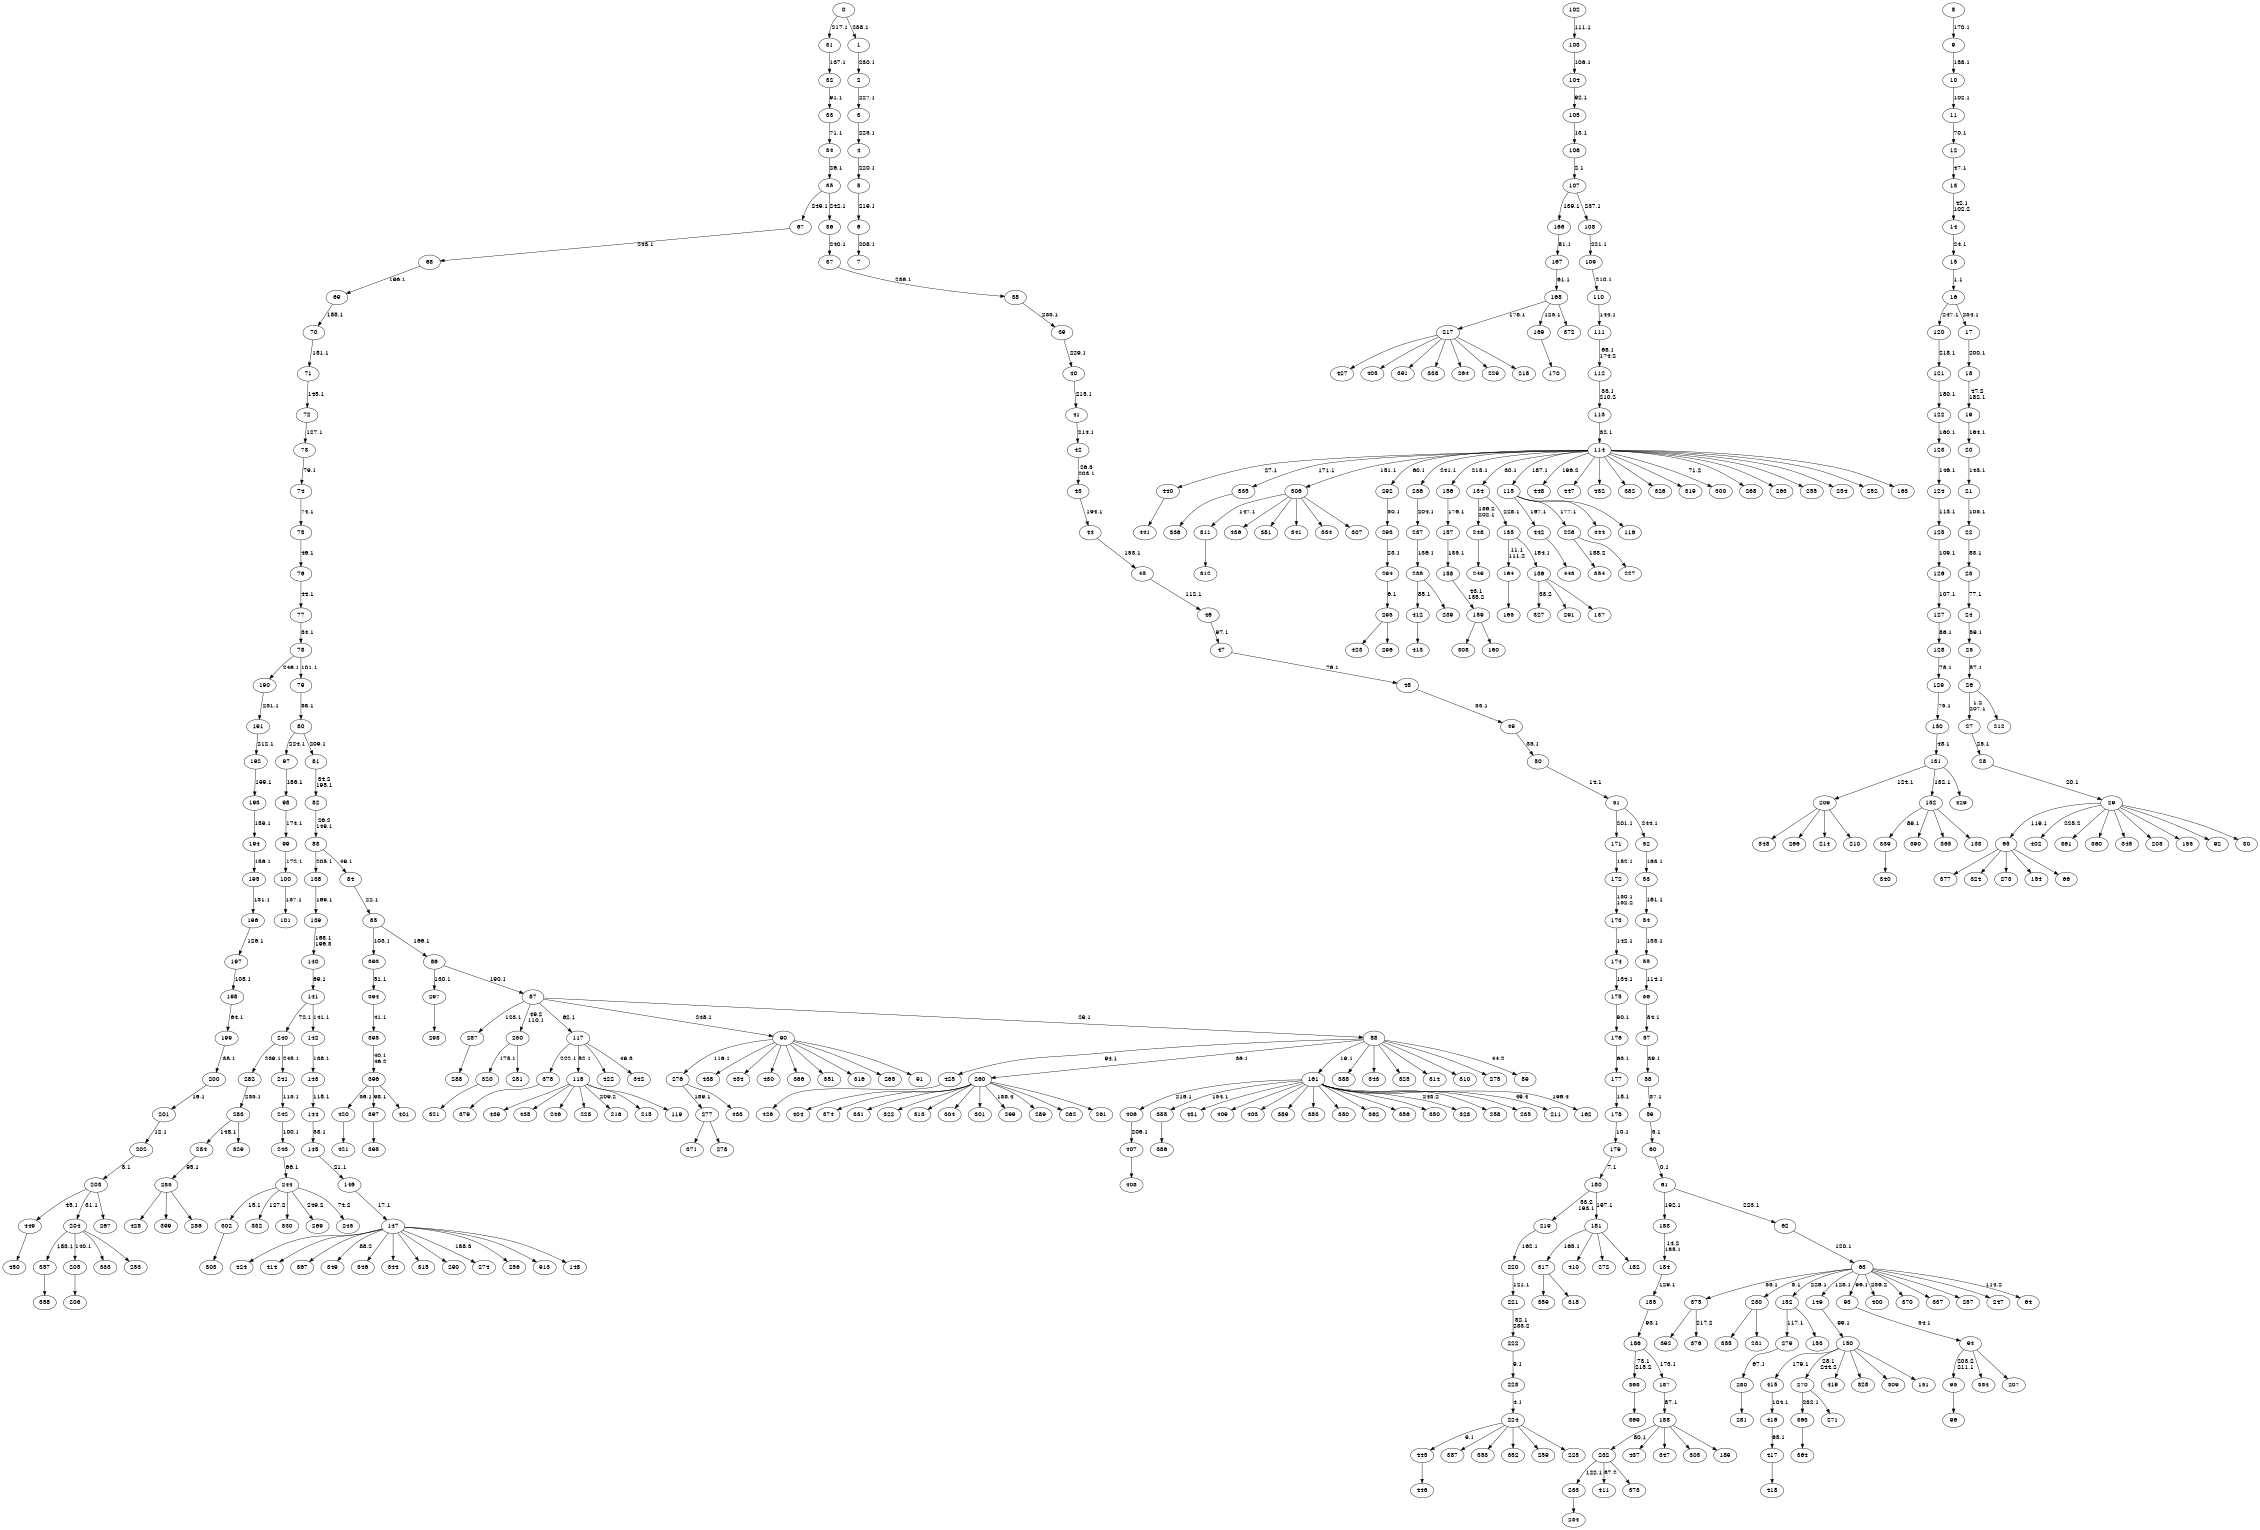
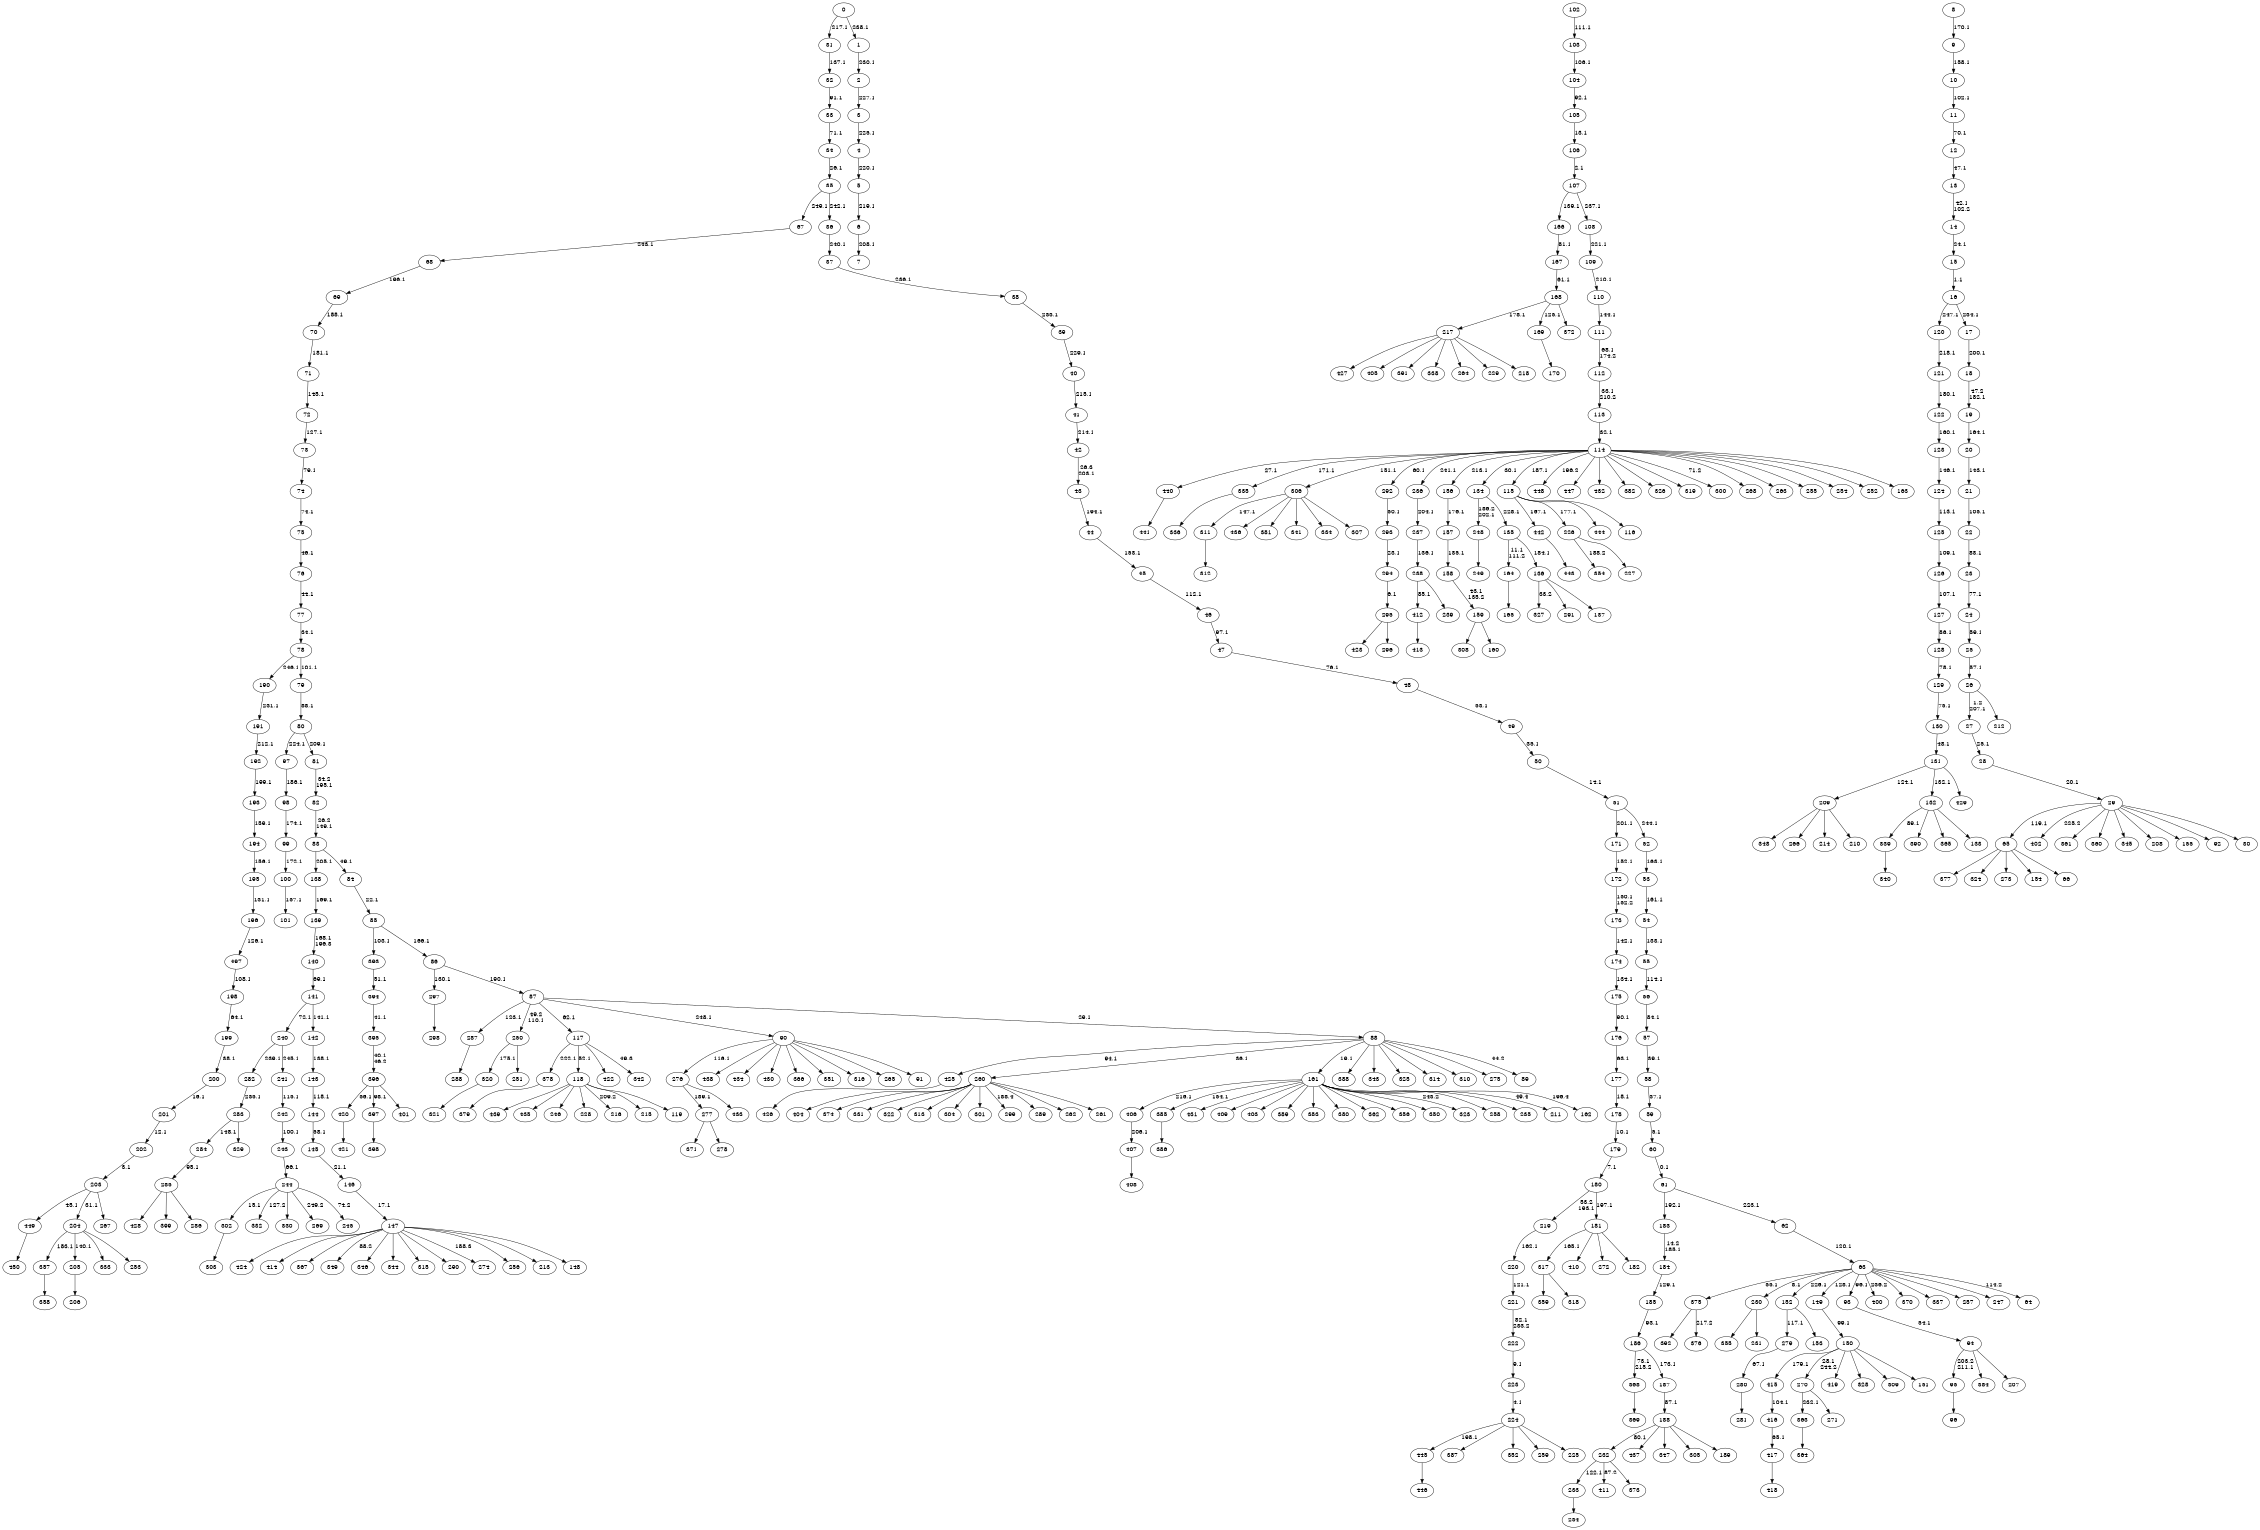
node "197": label "197" -> "497"
node "913": label "913" -> "213"
edge "224" -> "445": label "9,1" -> "198,1"
node "353": removed
